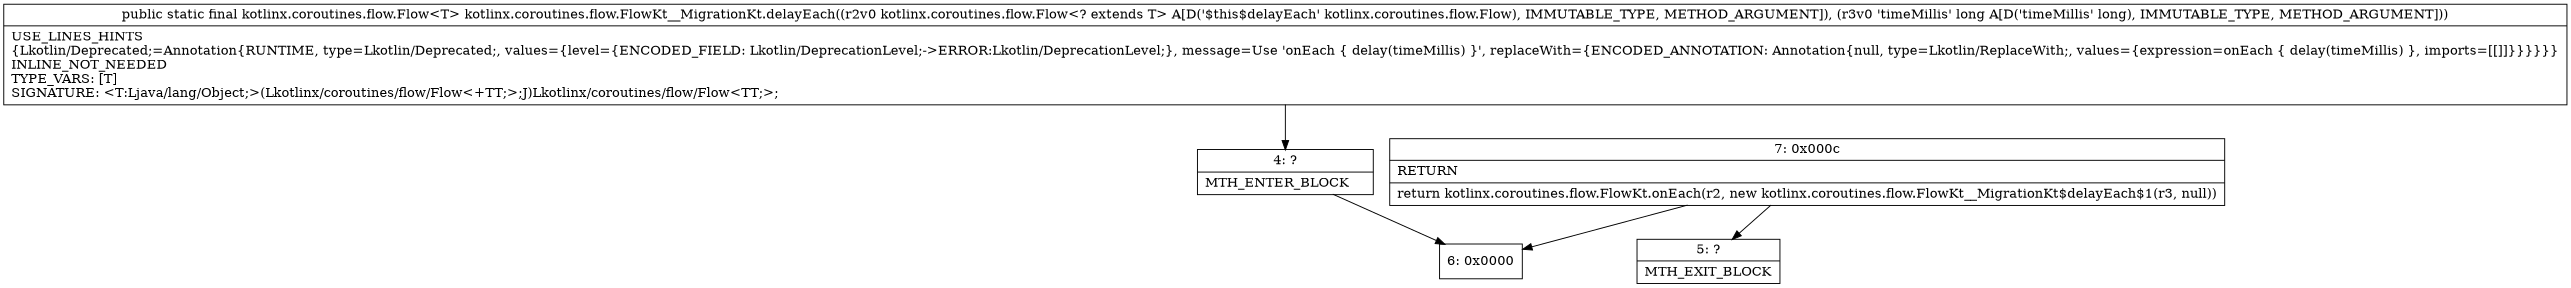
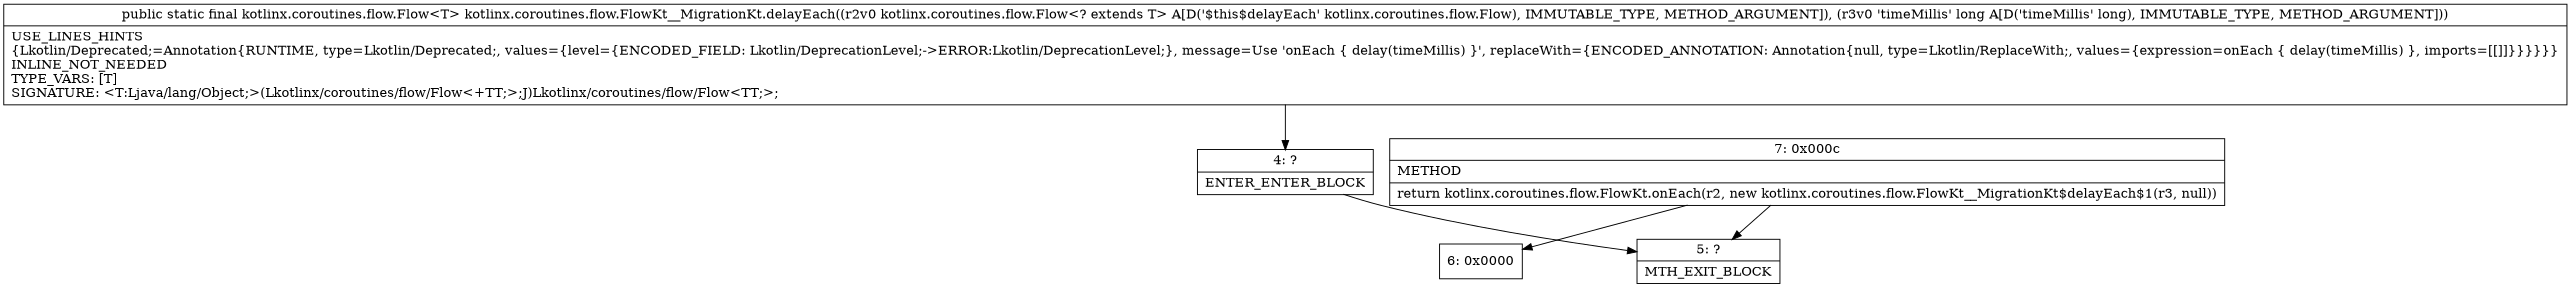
node "7: 0x000c": text "RETURN" -> "METHOD"
node "4: ?": text "MTH_ENTER_BLOCK" -> "ENTER_ENTER_BLOCK"
edge "4: ?" -> "6: 0x0000": now "4: ?" -> "5: ?"
